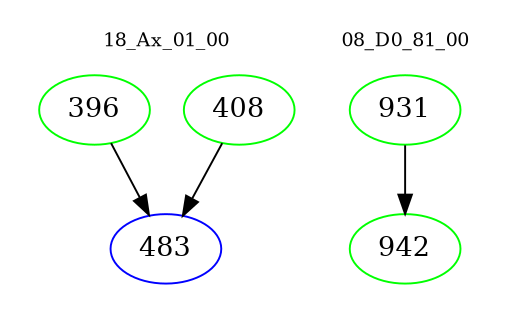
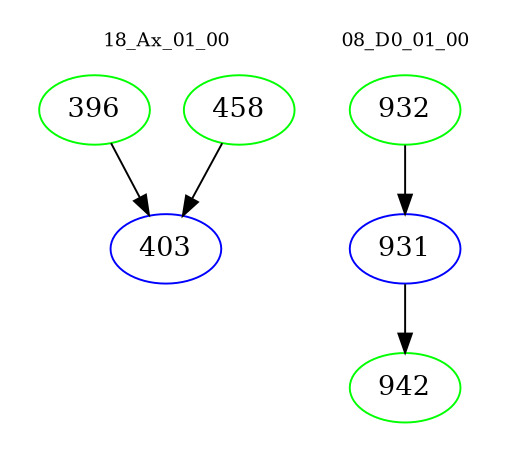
cluster "08_D0_81_00": label "08_D0_81_00" -> "08_D0_01_00"
node "408": label "408" -> "458"
node "932": added
node "931": color green -> blue
node "483": label "483" -> "403"
